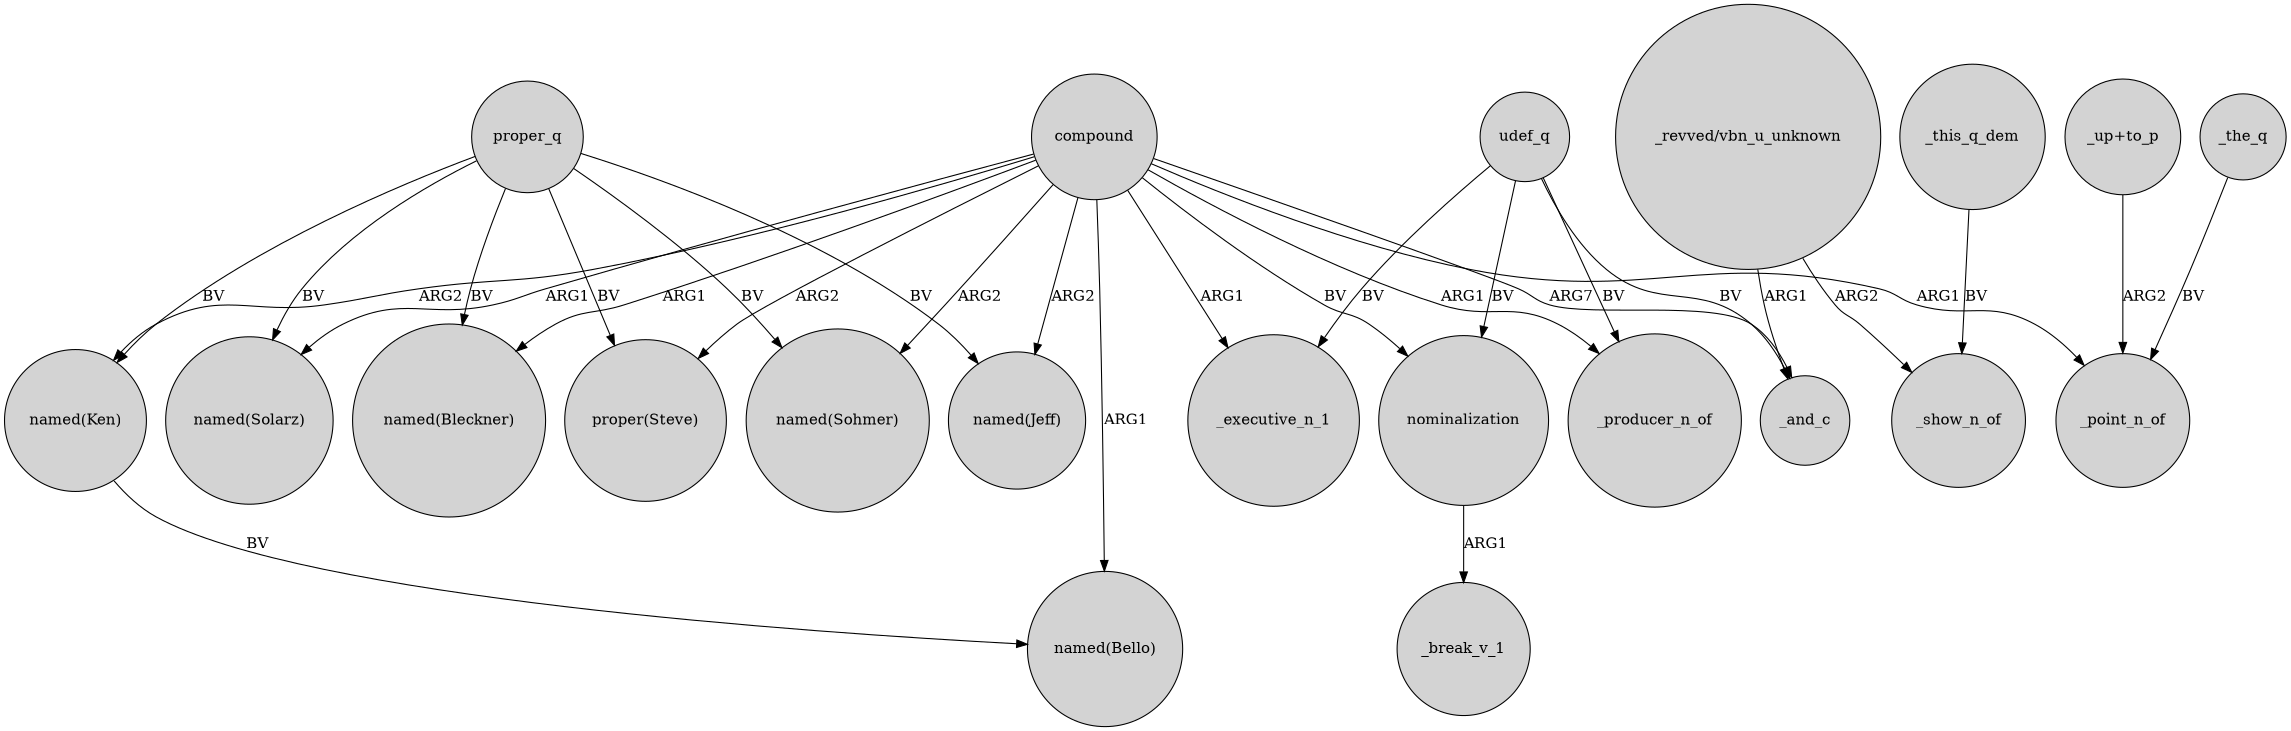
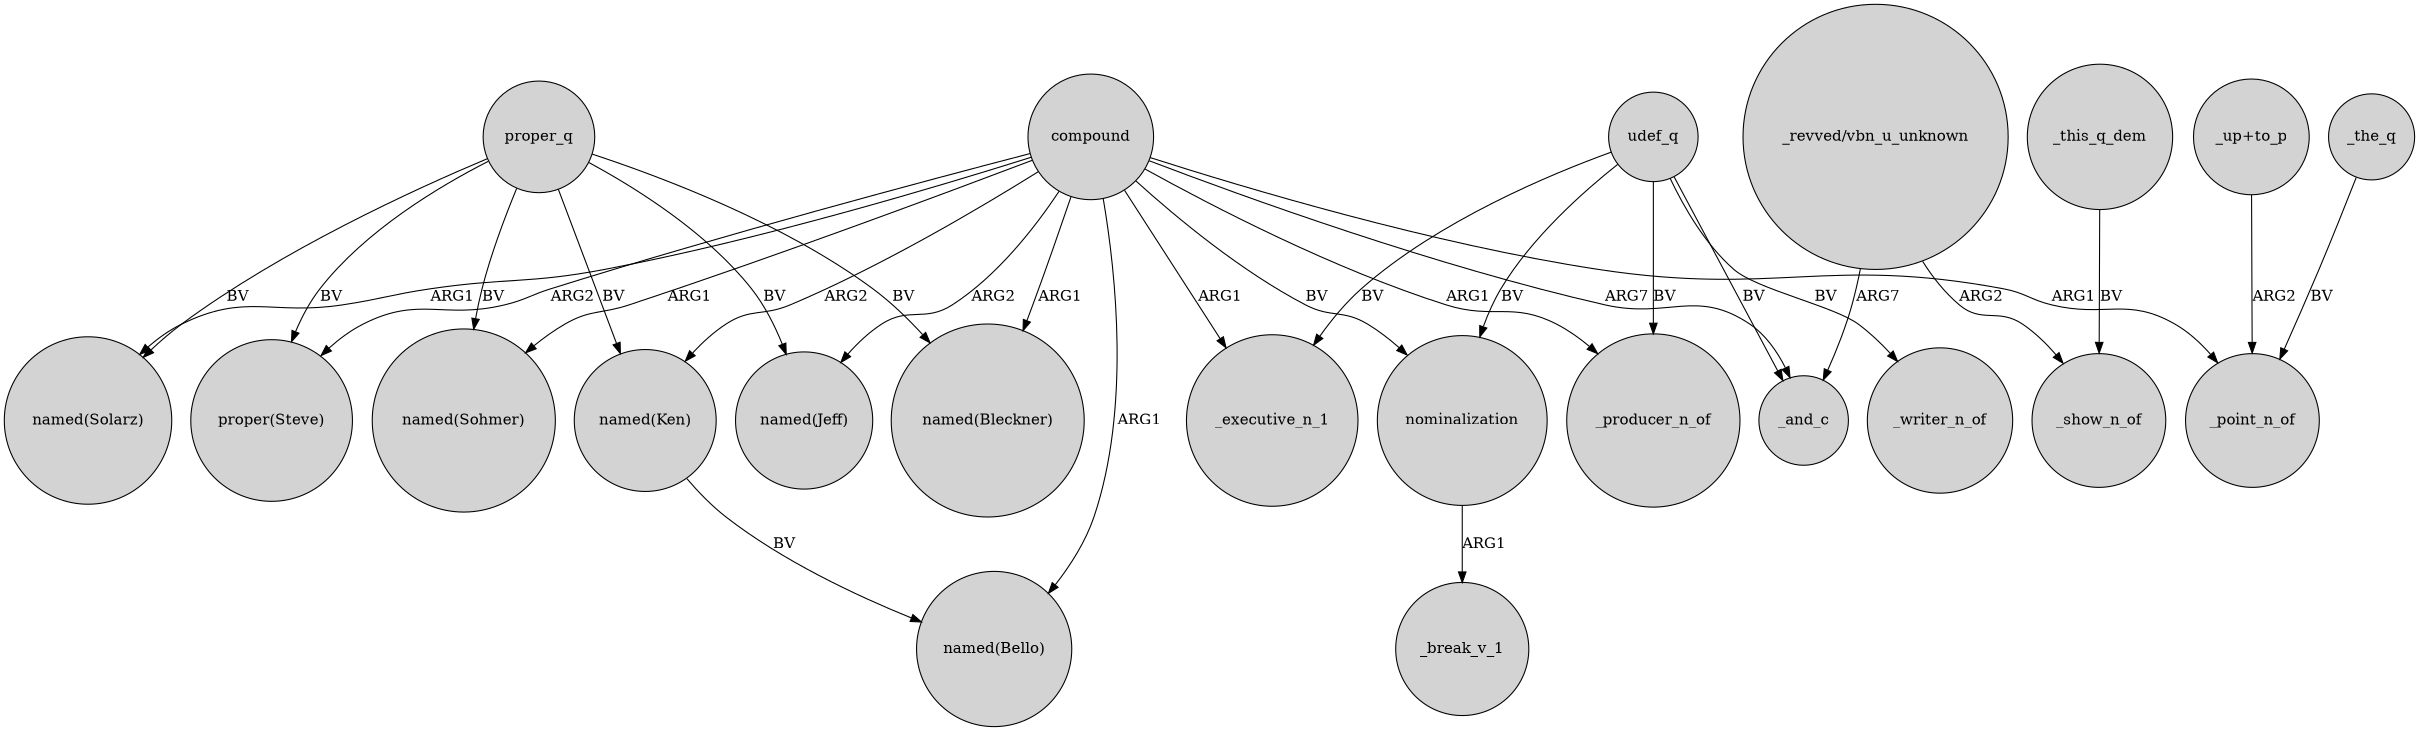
edge "compound" -> "named(Sohmer)": label "ARG2" -> "ARG1"
edge "_revved/vbn_u_unknown" -> "_and_c": label "ARG1" -> "ARG7"
node "_writer_n_of": added
